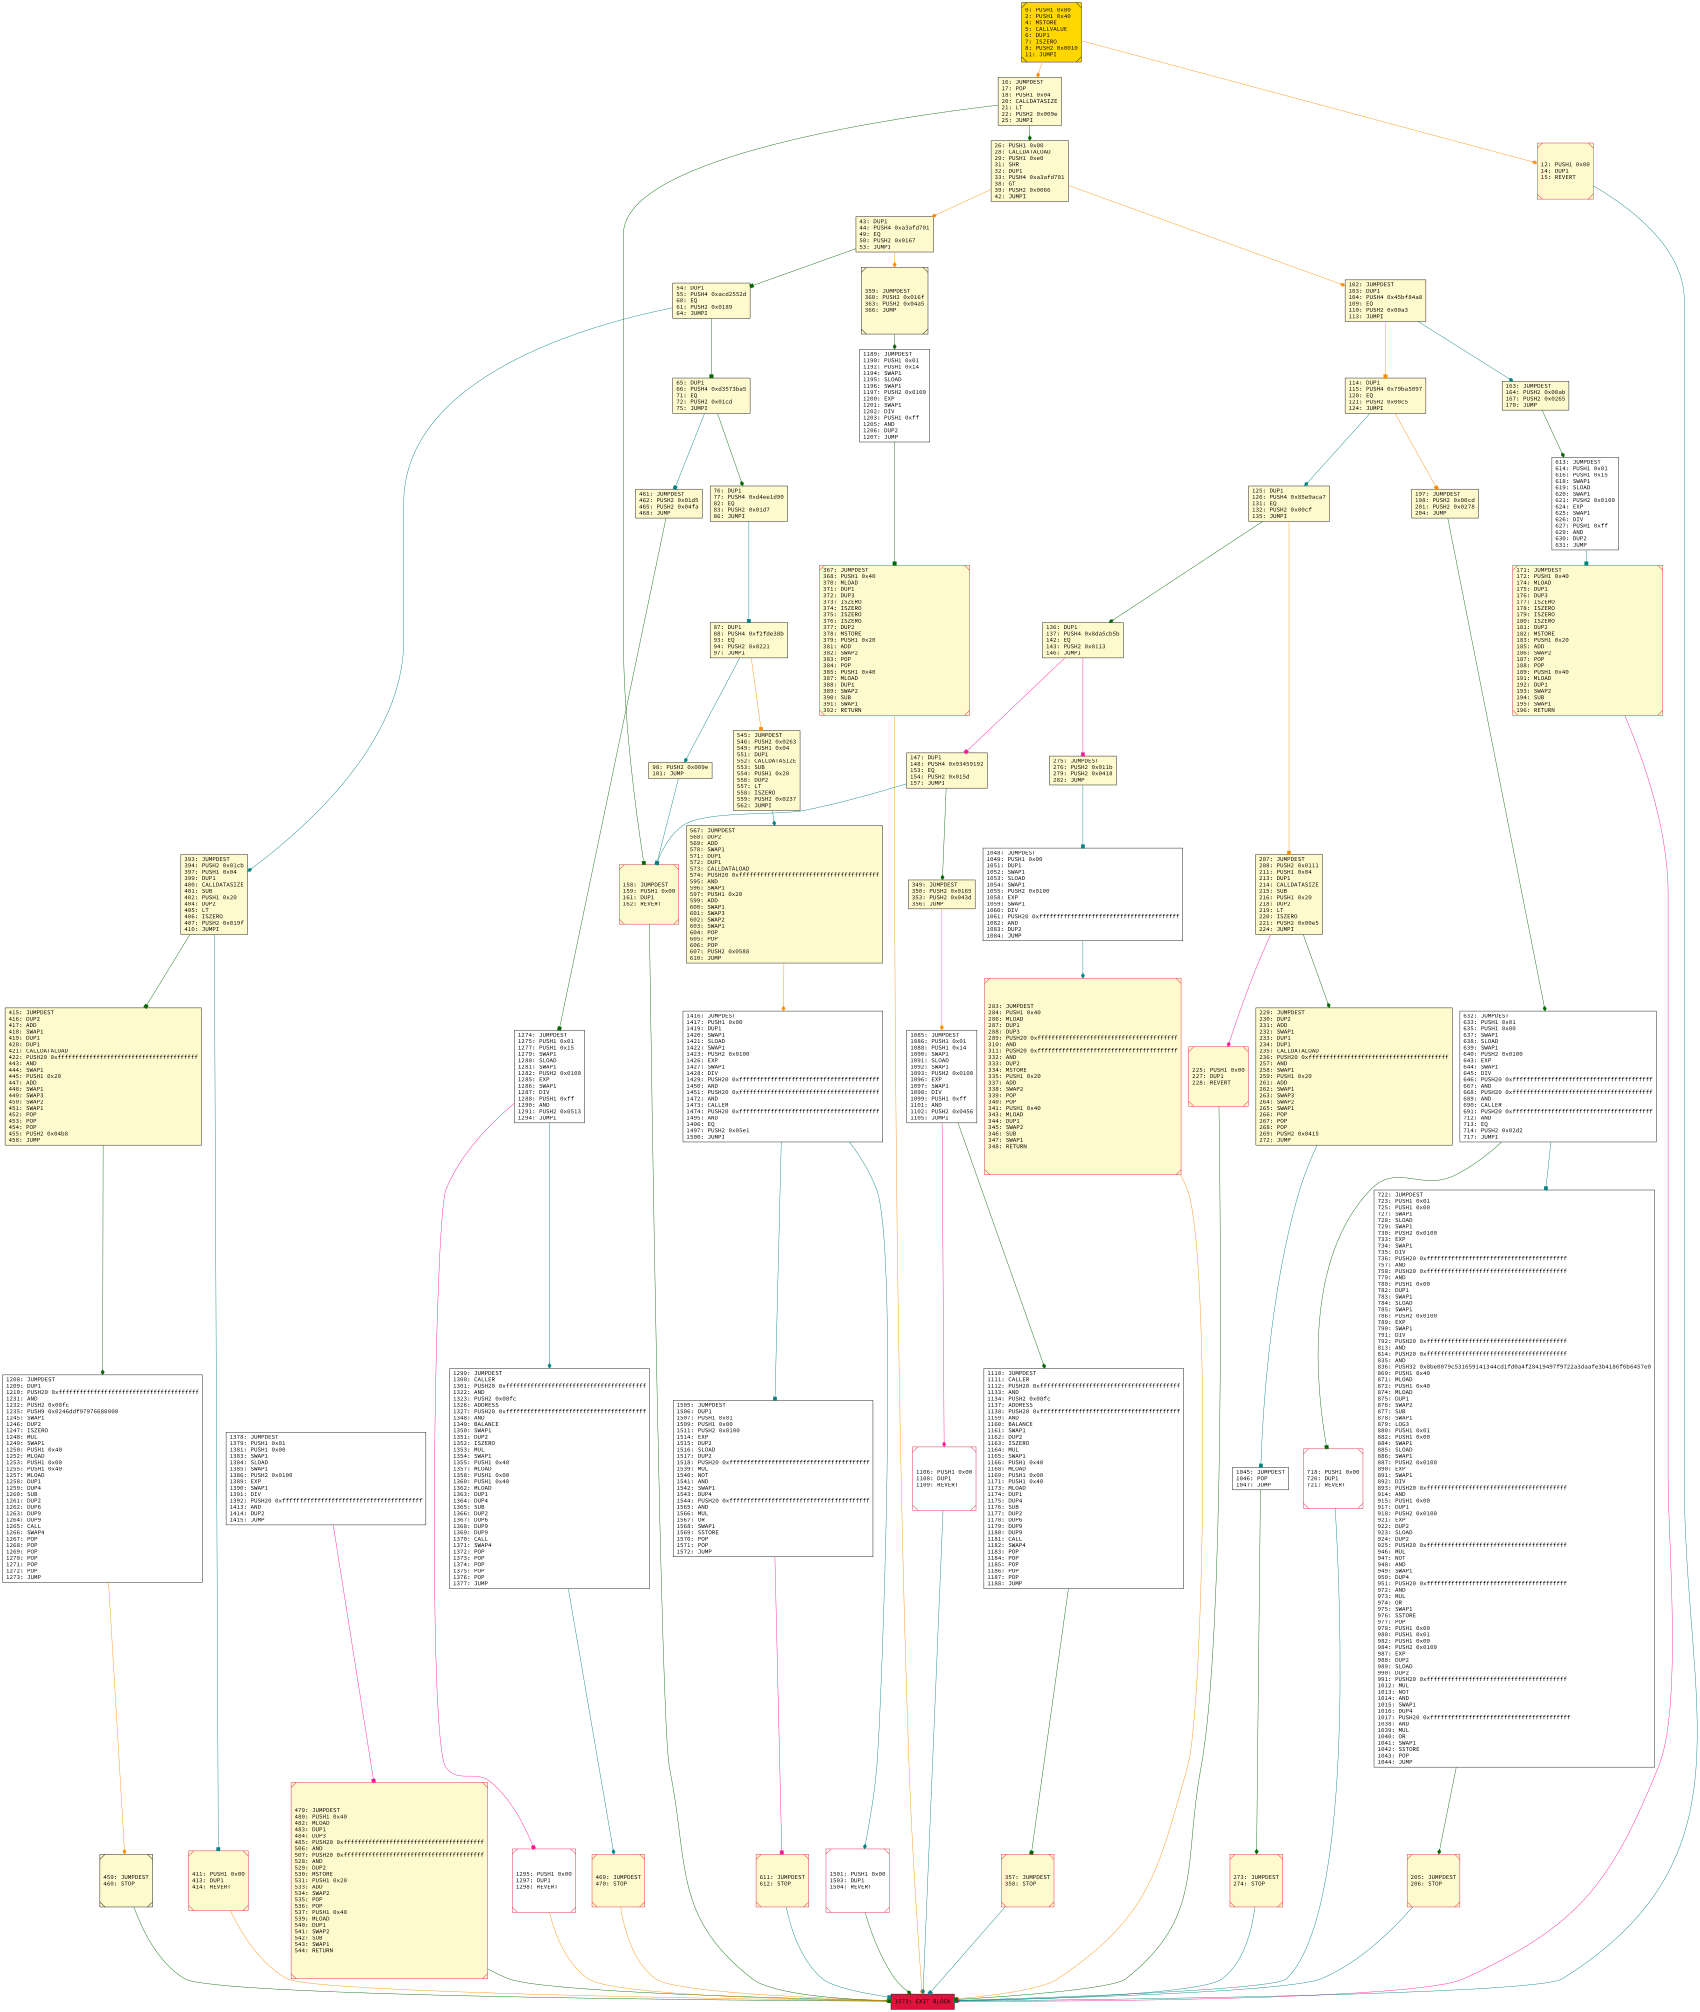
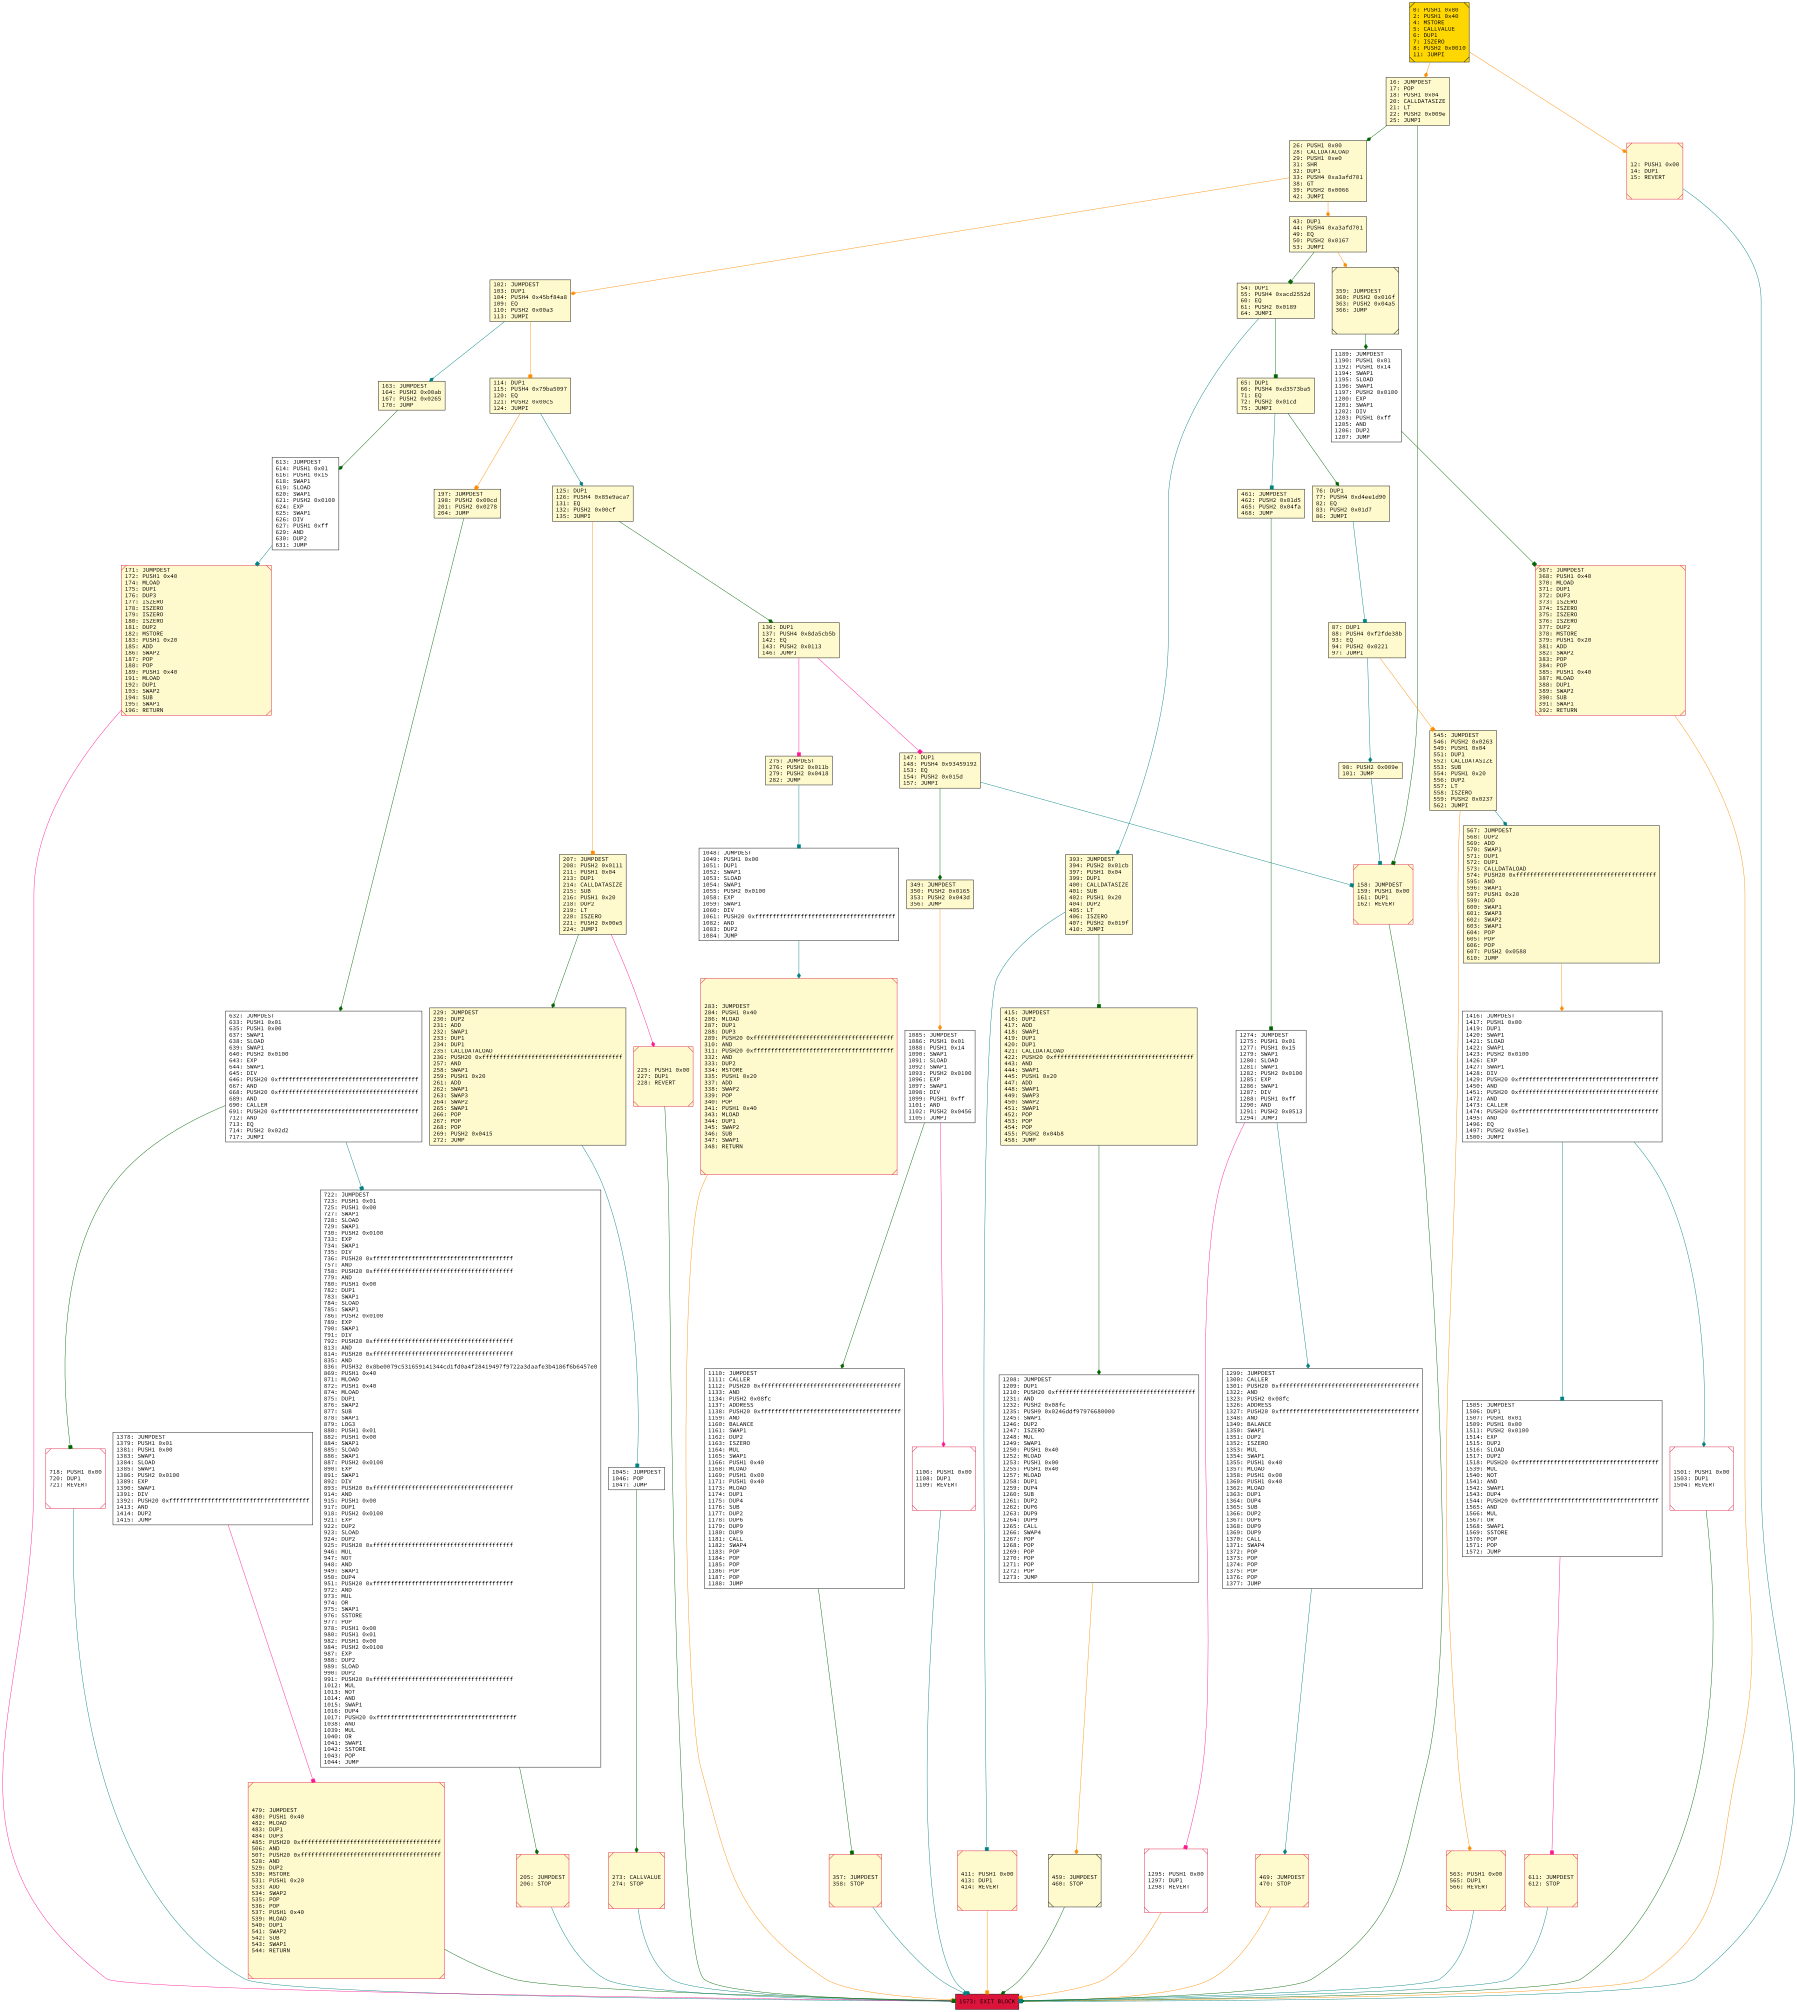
node "273: JUMPDEST 274: STOP": label "273: JUMPDEST 274: STOP" -> "273: CALLVALUE 274: STOP"
node "563: PUSH1 0x00 565: DUP1 566: REVERT": added
edge "459: JUMPDEST 460: STOP" -> "1573: EXIT BLOCK": arrowhead box -> diamond
